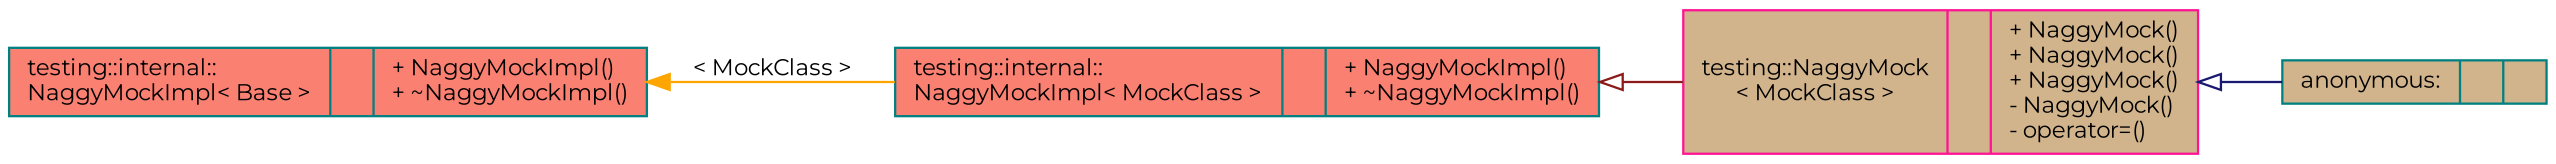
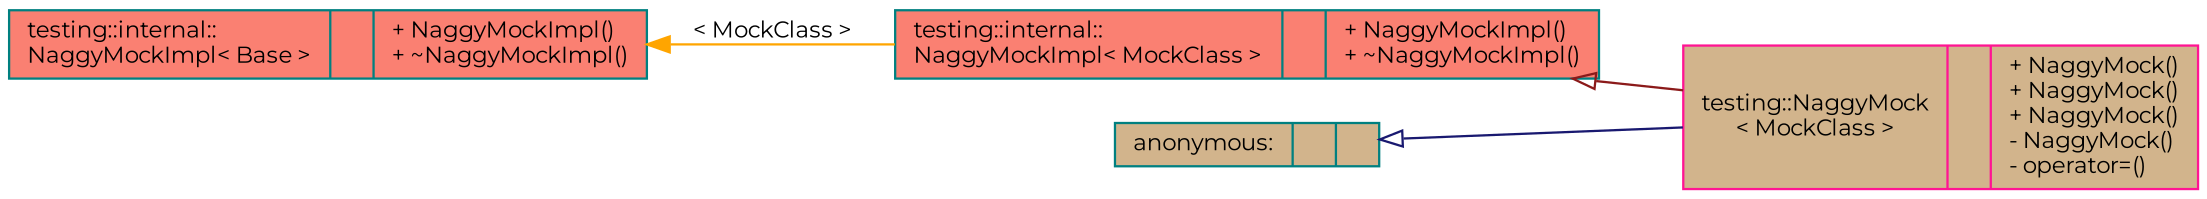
edge "anonymous:" -> "testing::NaggyMock": reversed
